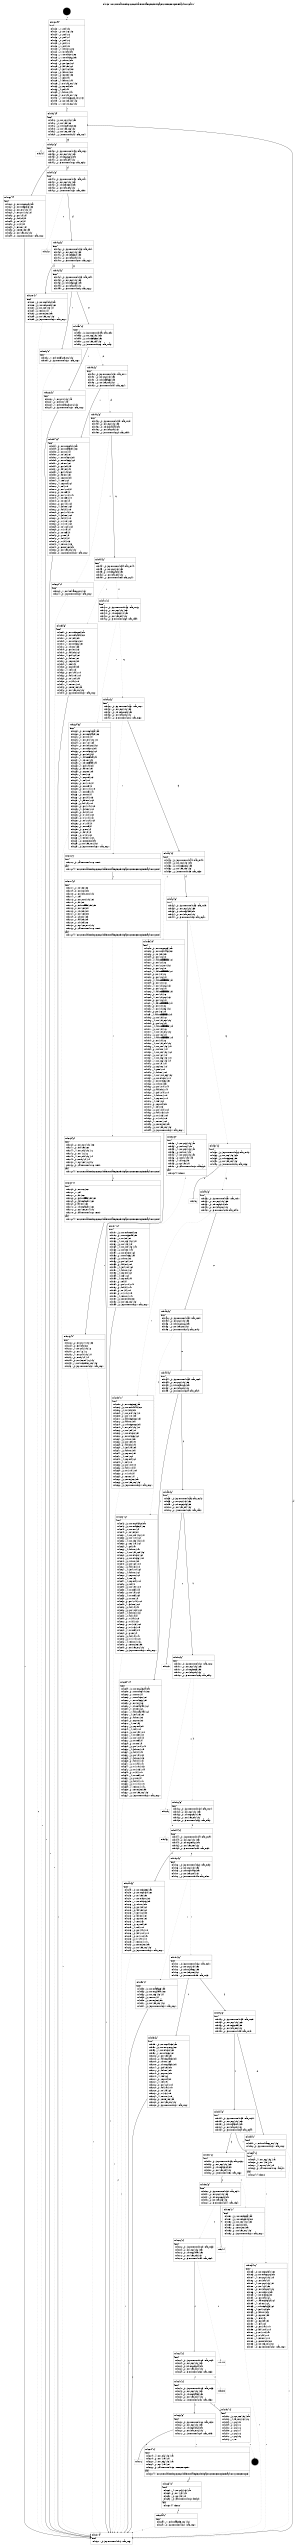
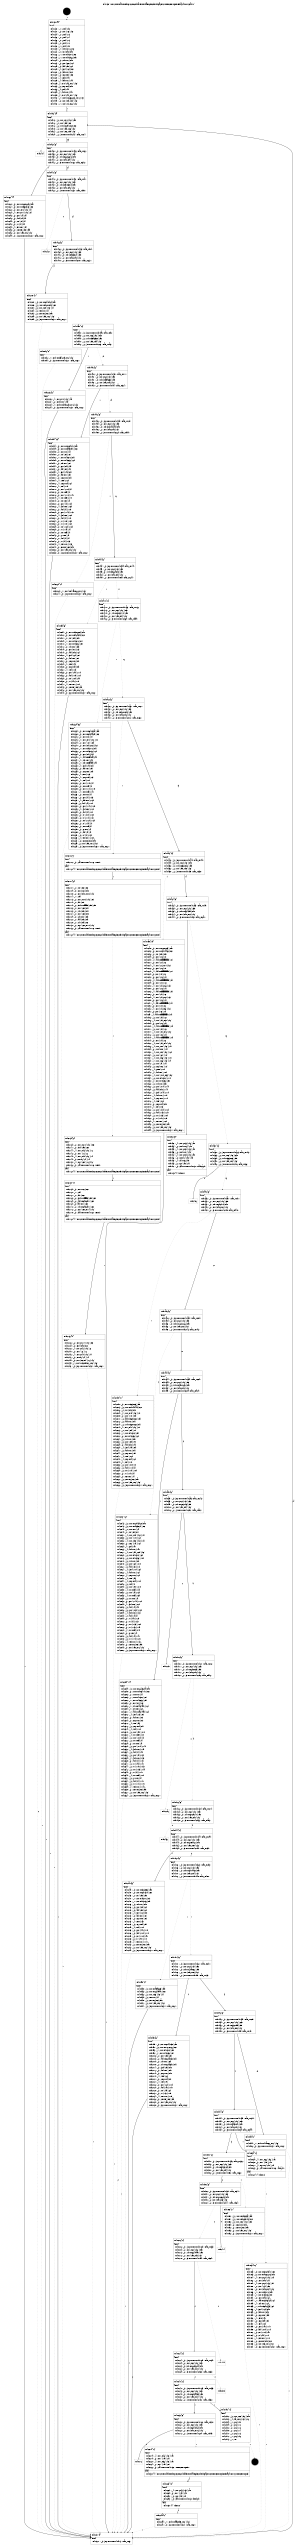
node "0x401984 [28]": removed
node "0x401f77 [104]": removed
